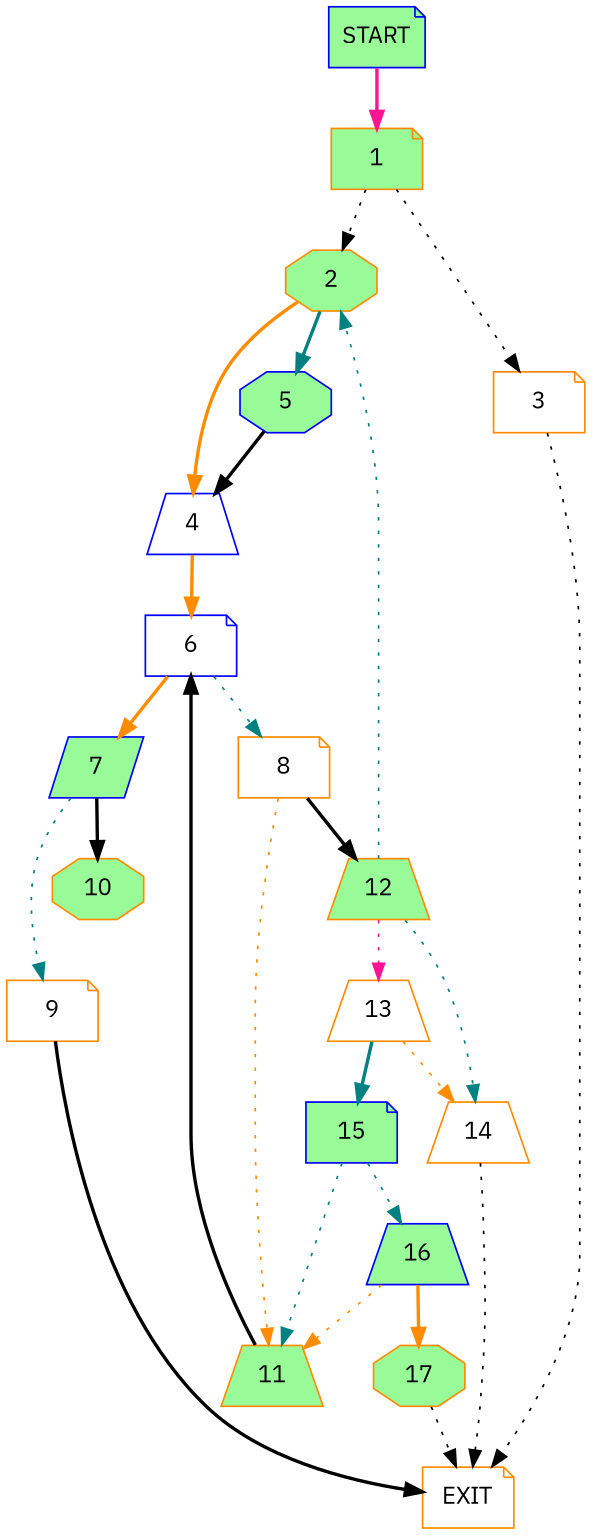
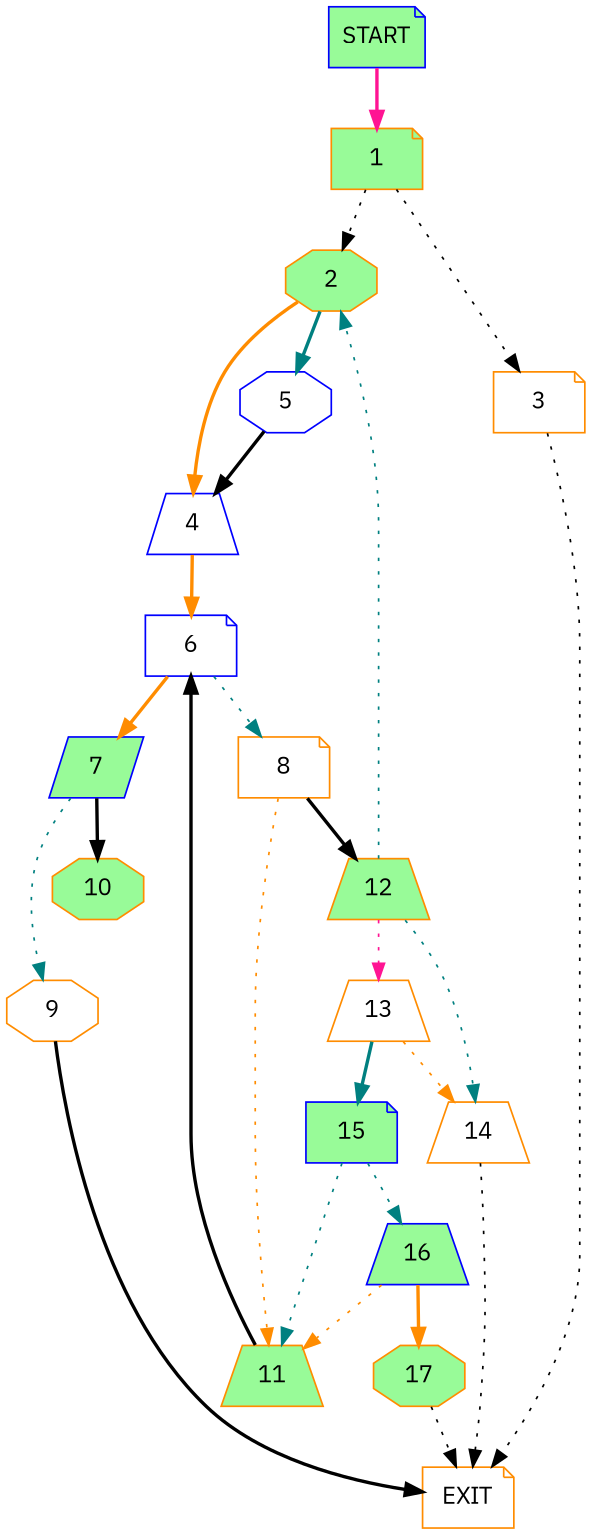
node "5": fillcolor palegreen -> white
node "9": shape note -> octagon
